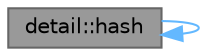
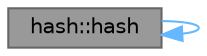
node "detail::hash": label "detail::hash" -> "hash::hash"
